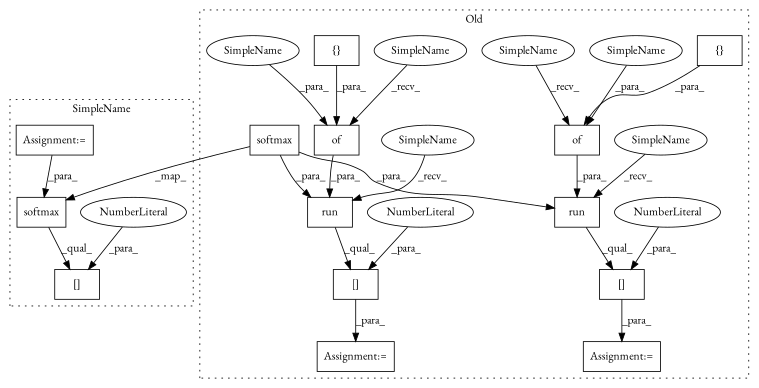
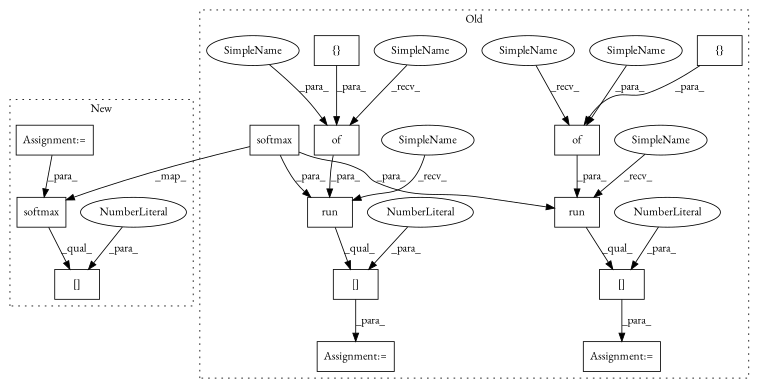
cluster "SimpleName": label "SimpleName" -> "New"
